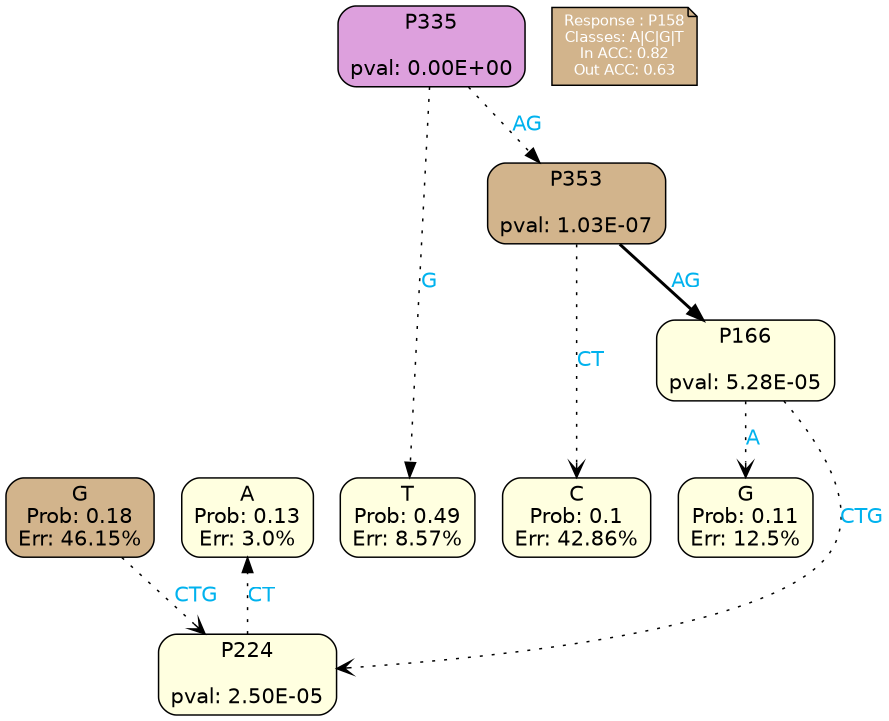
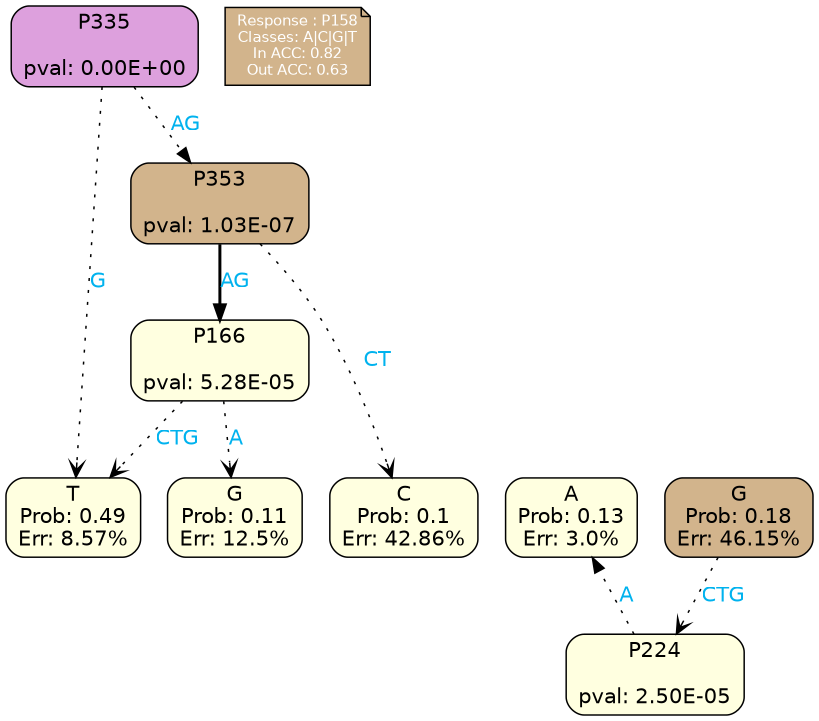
edge "P335 pval: 0.00E+00" -> "T Prob: 0.49 Err: 8.57%": arrowhead normal -> vee
edge "P224 pval: 2.50E-05" -> "A Prob: 0.13 Err: 3.0%": label "CT" -> "A"
edge "P166 pval: 5.28E-05" -> "P224 pval: 2.50E-05": now "P166 pval: 5.28E-05" -> "T Prob: 0.49 Err: 8.57%"
